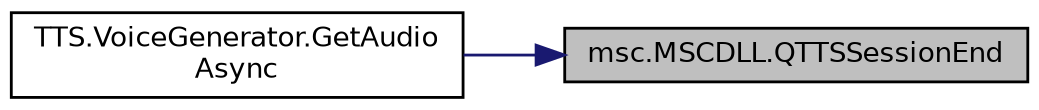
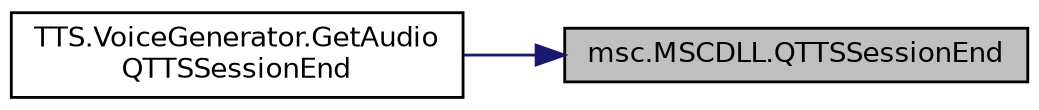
node "TTS.VoiceGenerator.GetAudio Async": label "TTS.VoiceGenerator.GetAudio Async" -> "TTS.VoiceGenerator.GetAudio QTTSSessionEnd"
